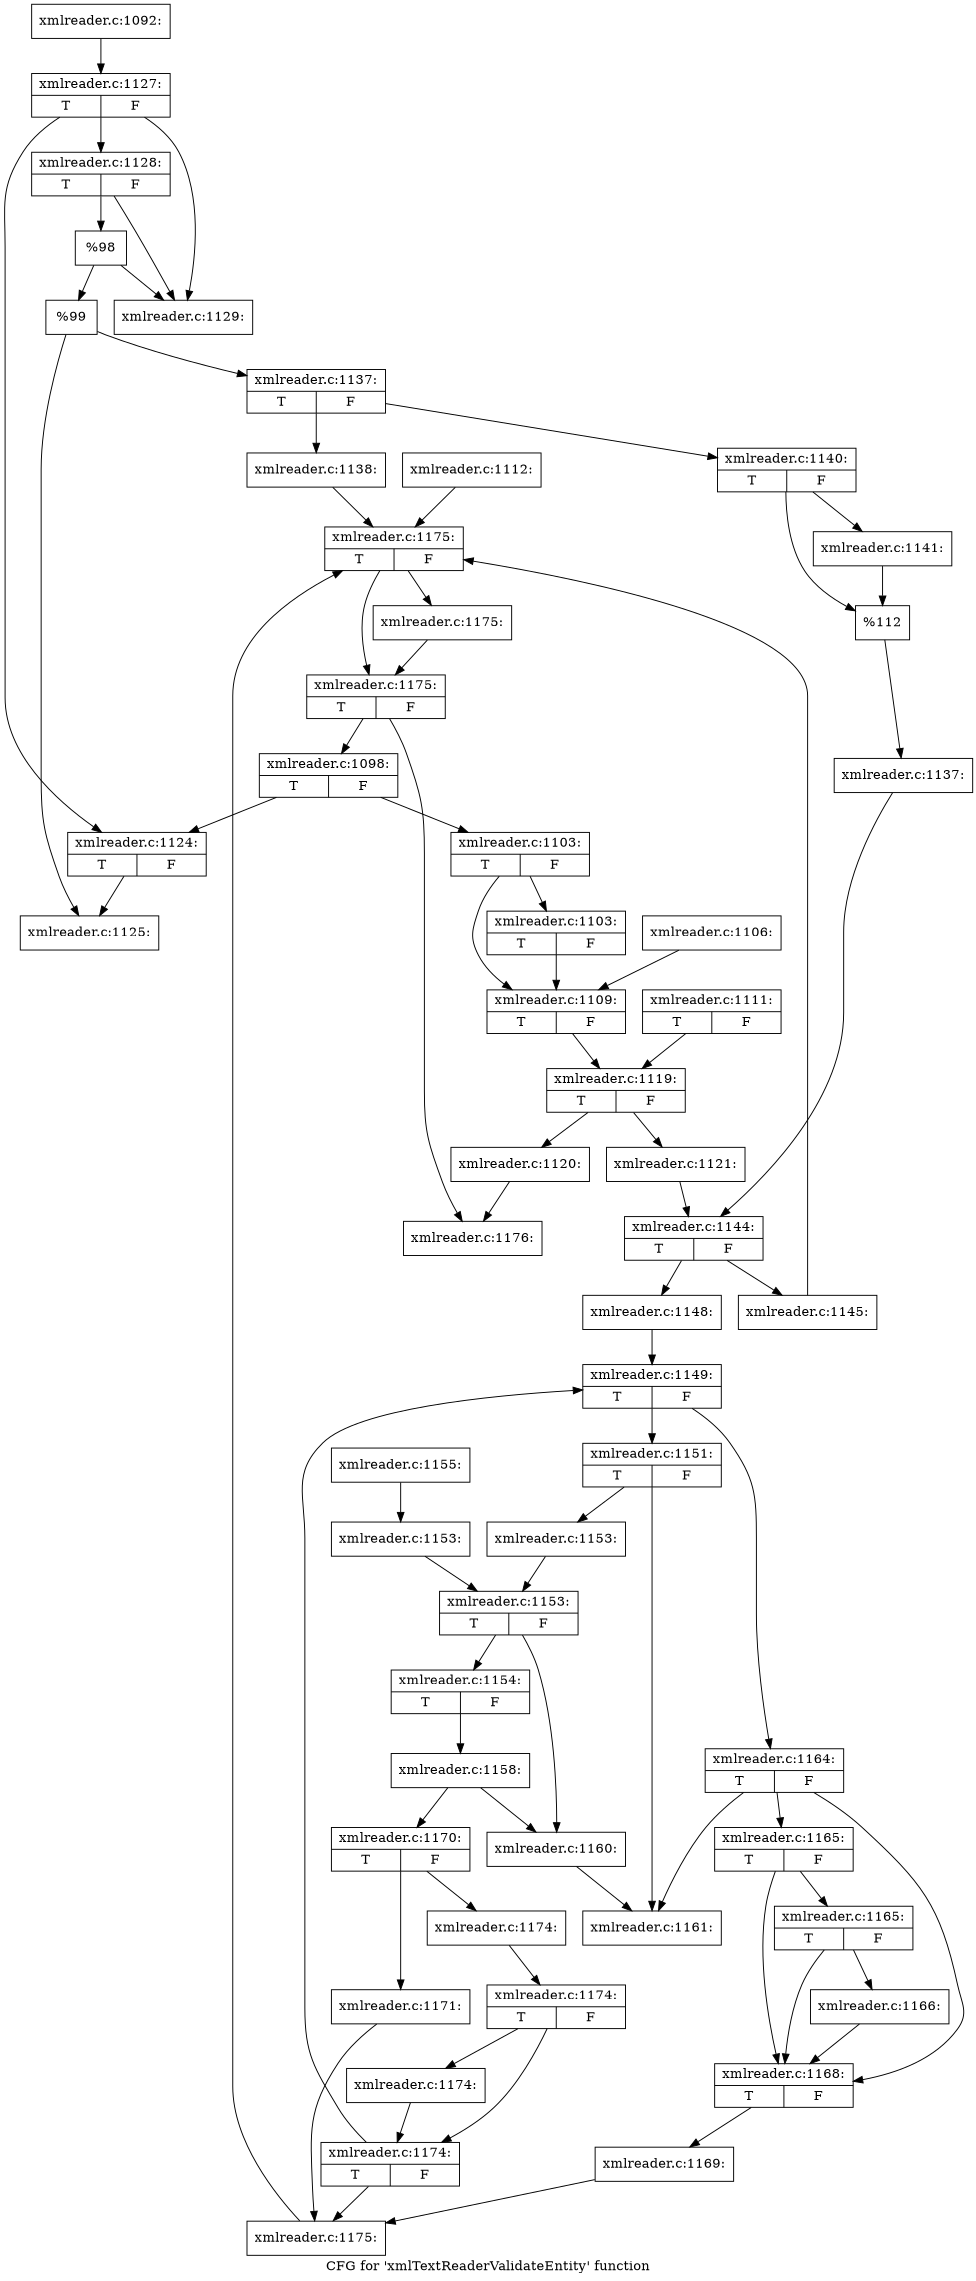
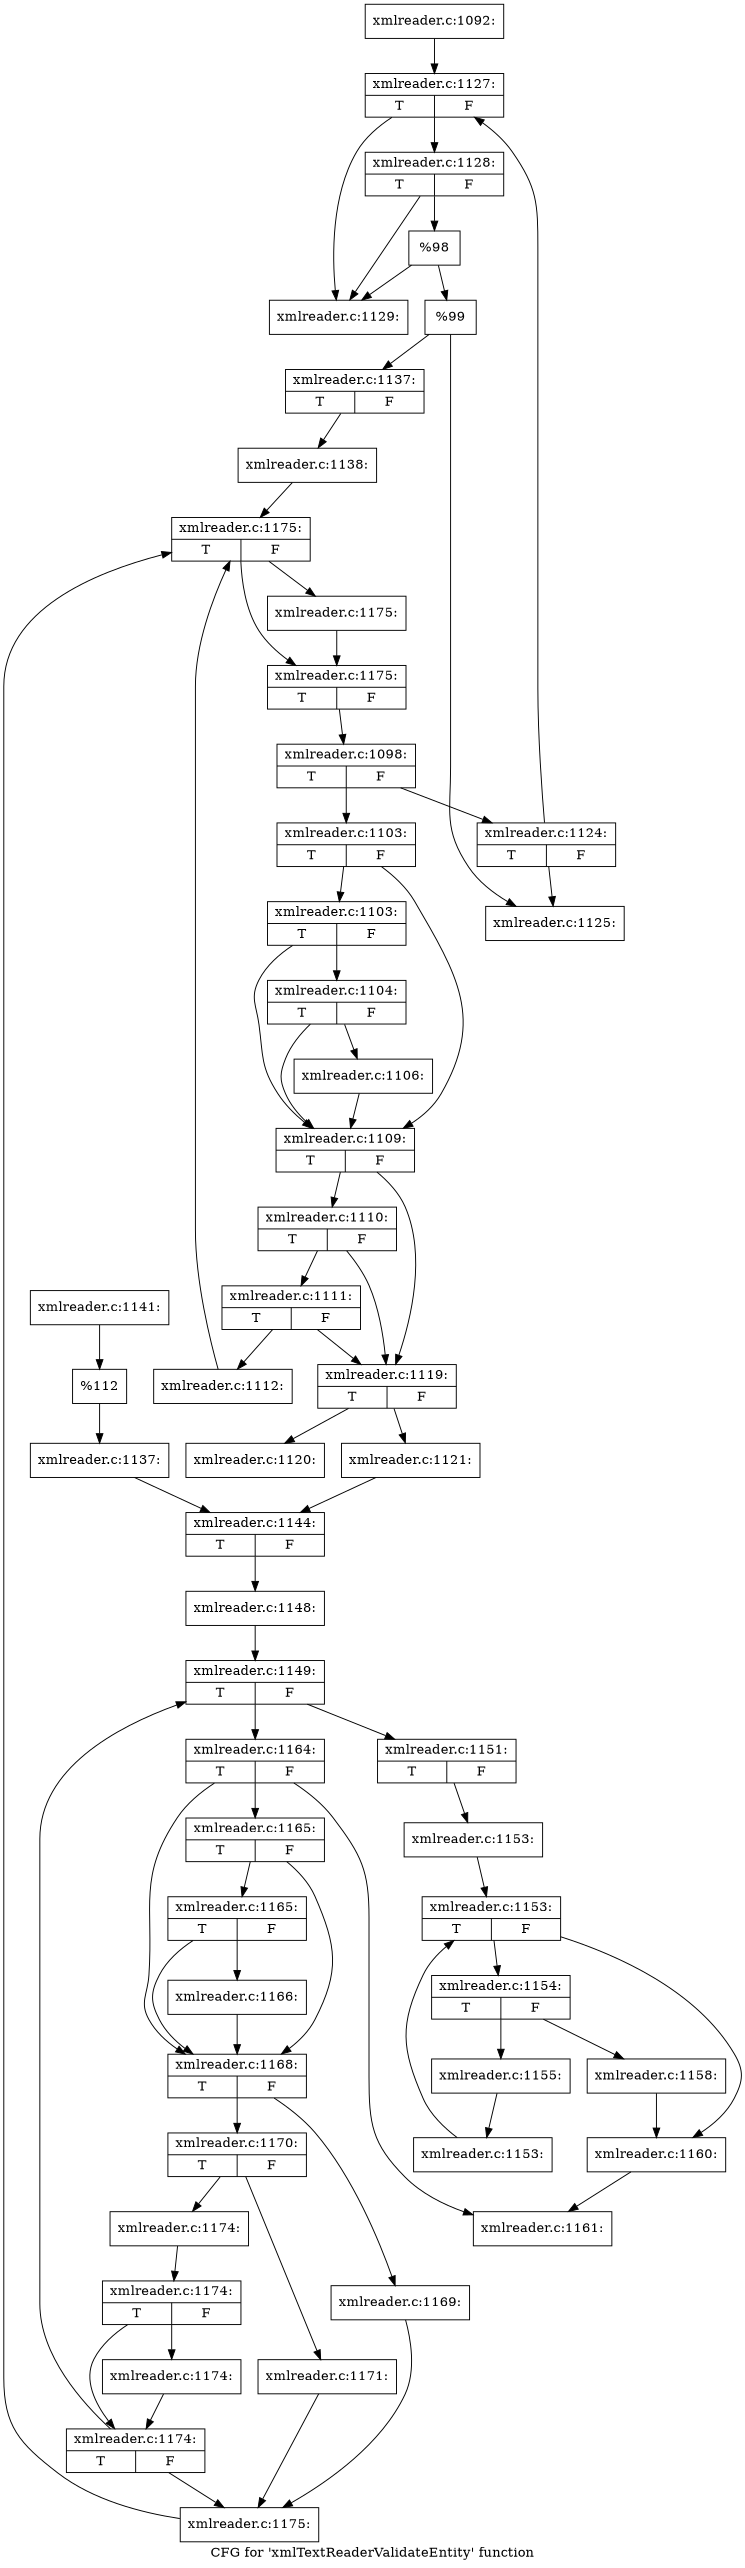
node "xmlreader.c:1140:": removed
edge "xmlreader.c:1127:" -> "xmlreader.c:1124:": reversed
node "xmlreader.c:1104:": added
node "xmlreader.c:1110:": added
node "xmlreader.c:1176:": removed
node "xmlreader.c:1145:": removed
edge "xmlreader.c:1111:" -> "xmlreader.c:1112:": added
edge "xmlreader.c:1151:" -> "xmlreader.c:1161:": removed
edge "xmlreader.c:1158:" -> "xmlreader.c:1170:": now "xmlreader.c:1168:" -> "xmlreader.c:1170:"
edge "xmlreader.c:1154:" -> "xmlreader.c:1155:": added
